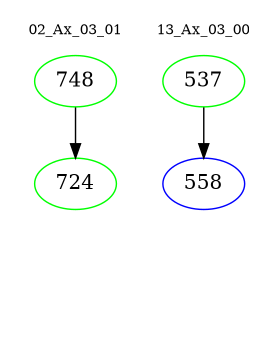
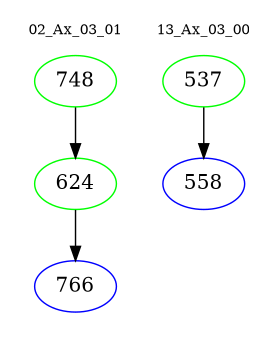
node "724": label "724" -> "624"
node "766": added
